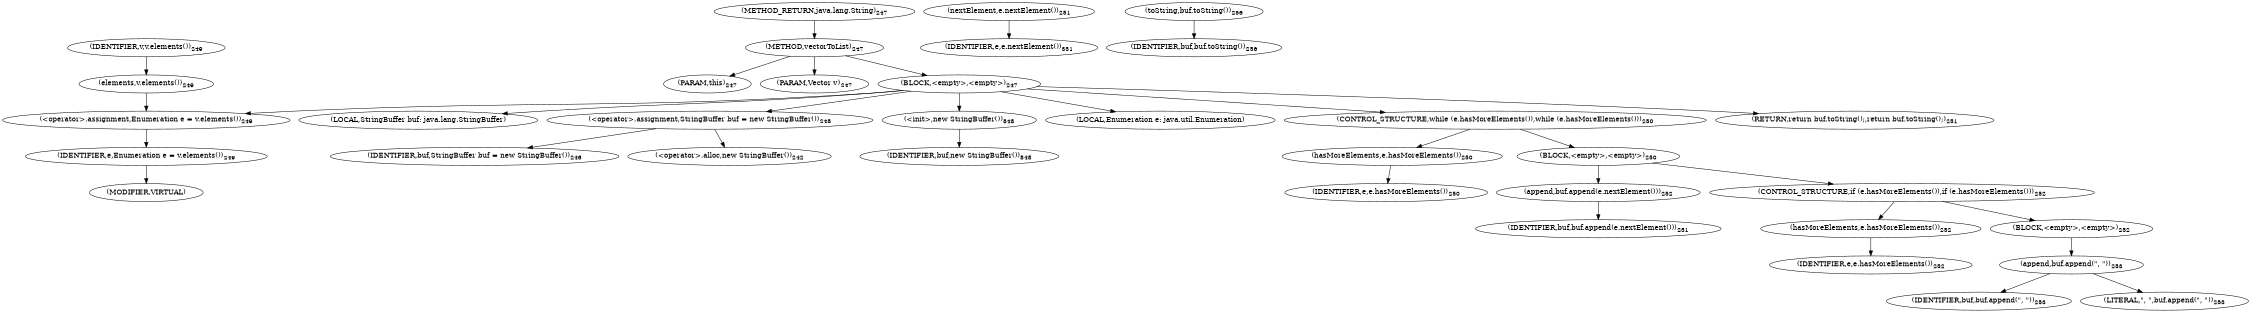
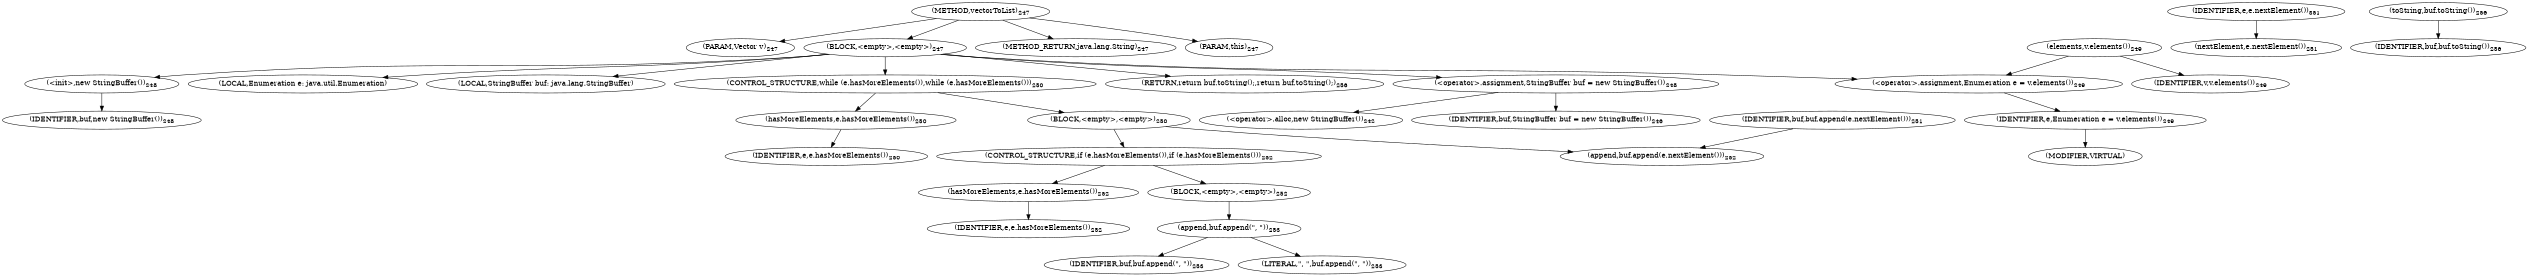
edge "(METHOD_RETURN,java.lang.String)" -> "(METHOD,vectorToList)": reversed
edge "(nextElement,e.nextElement())" -> "(IDENTIFIER,e,e.nextElement())": reversed
edge "(IDENTIFIER,v,v.elements())" -> "(elements,v.elements())": reversed
node "(<init>,new StringBuffer())": text "848" -> "248"
node "(RETURN,return buf.toString();,return buf.toString();)": text "251" -> "256"
node "(IDENTIFIER,buf,new StringBuffer())": text "848" -> "248"
edge "(append,buf.append(e.nextElement()))" -> "(IDENTIFIER,buf,buf.append(e.nextElement()))": reversed
